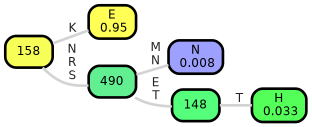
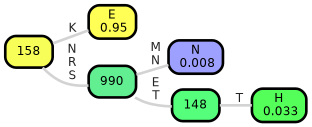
node "490": label "490" -> "990"
